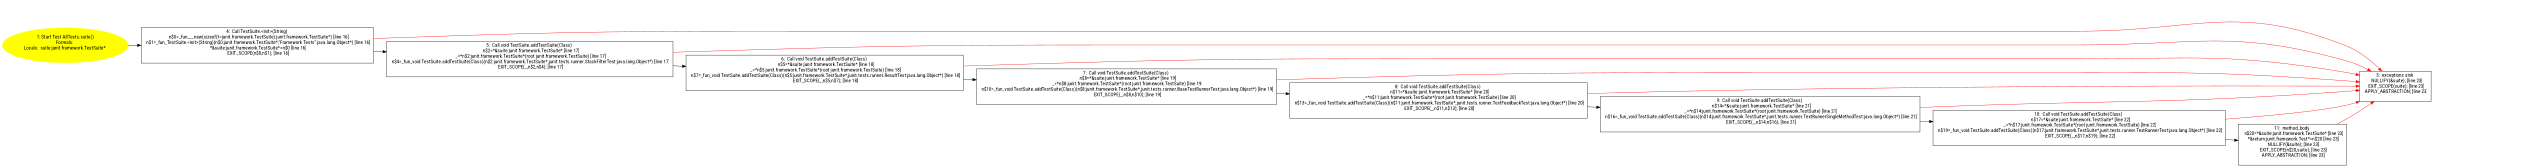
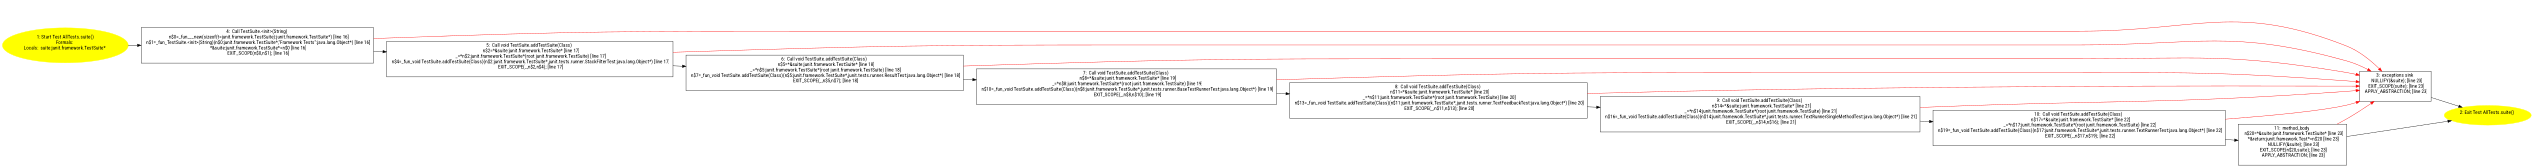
node "2: Exit Test AllTests.suite()": added
